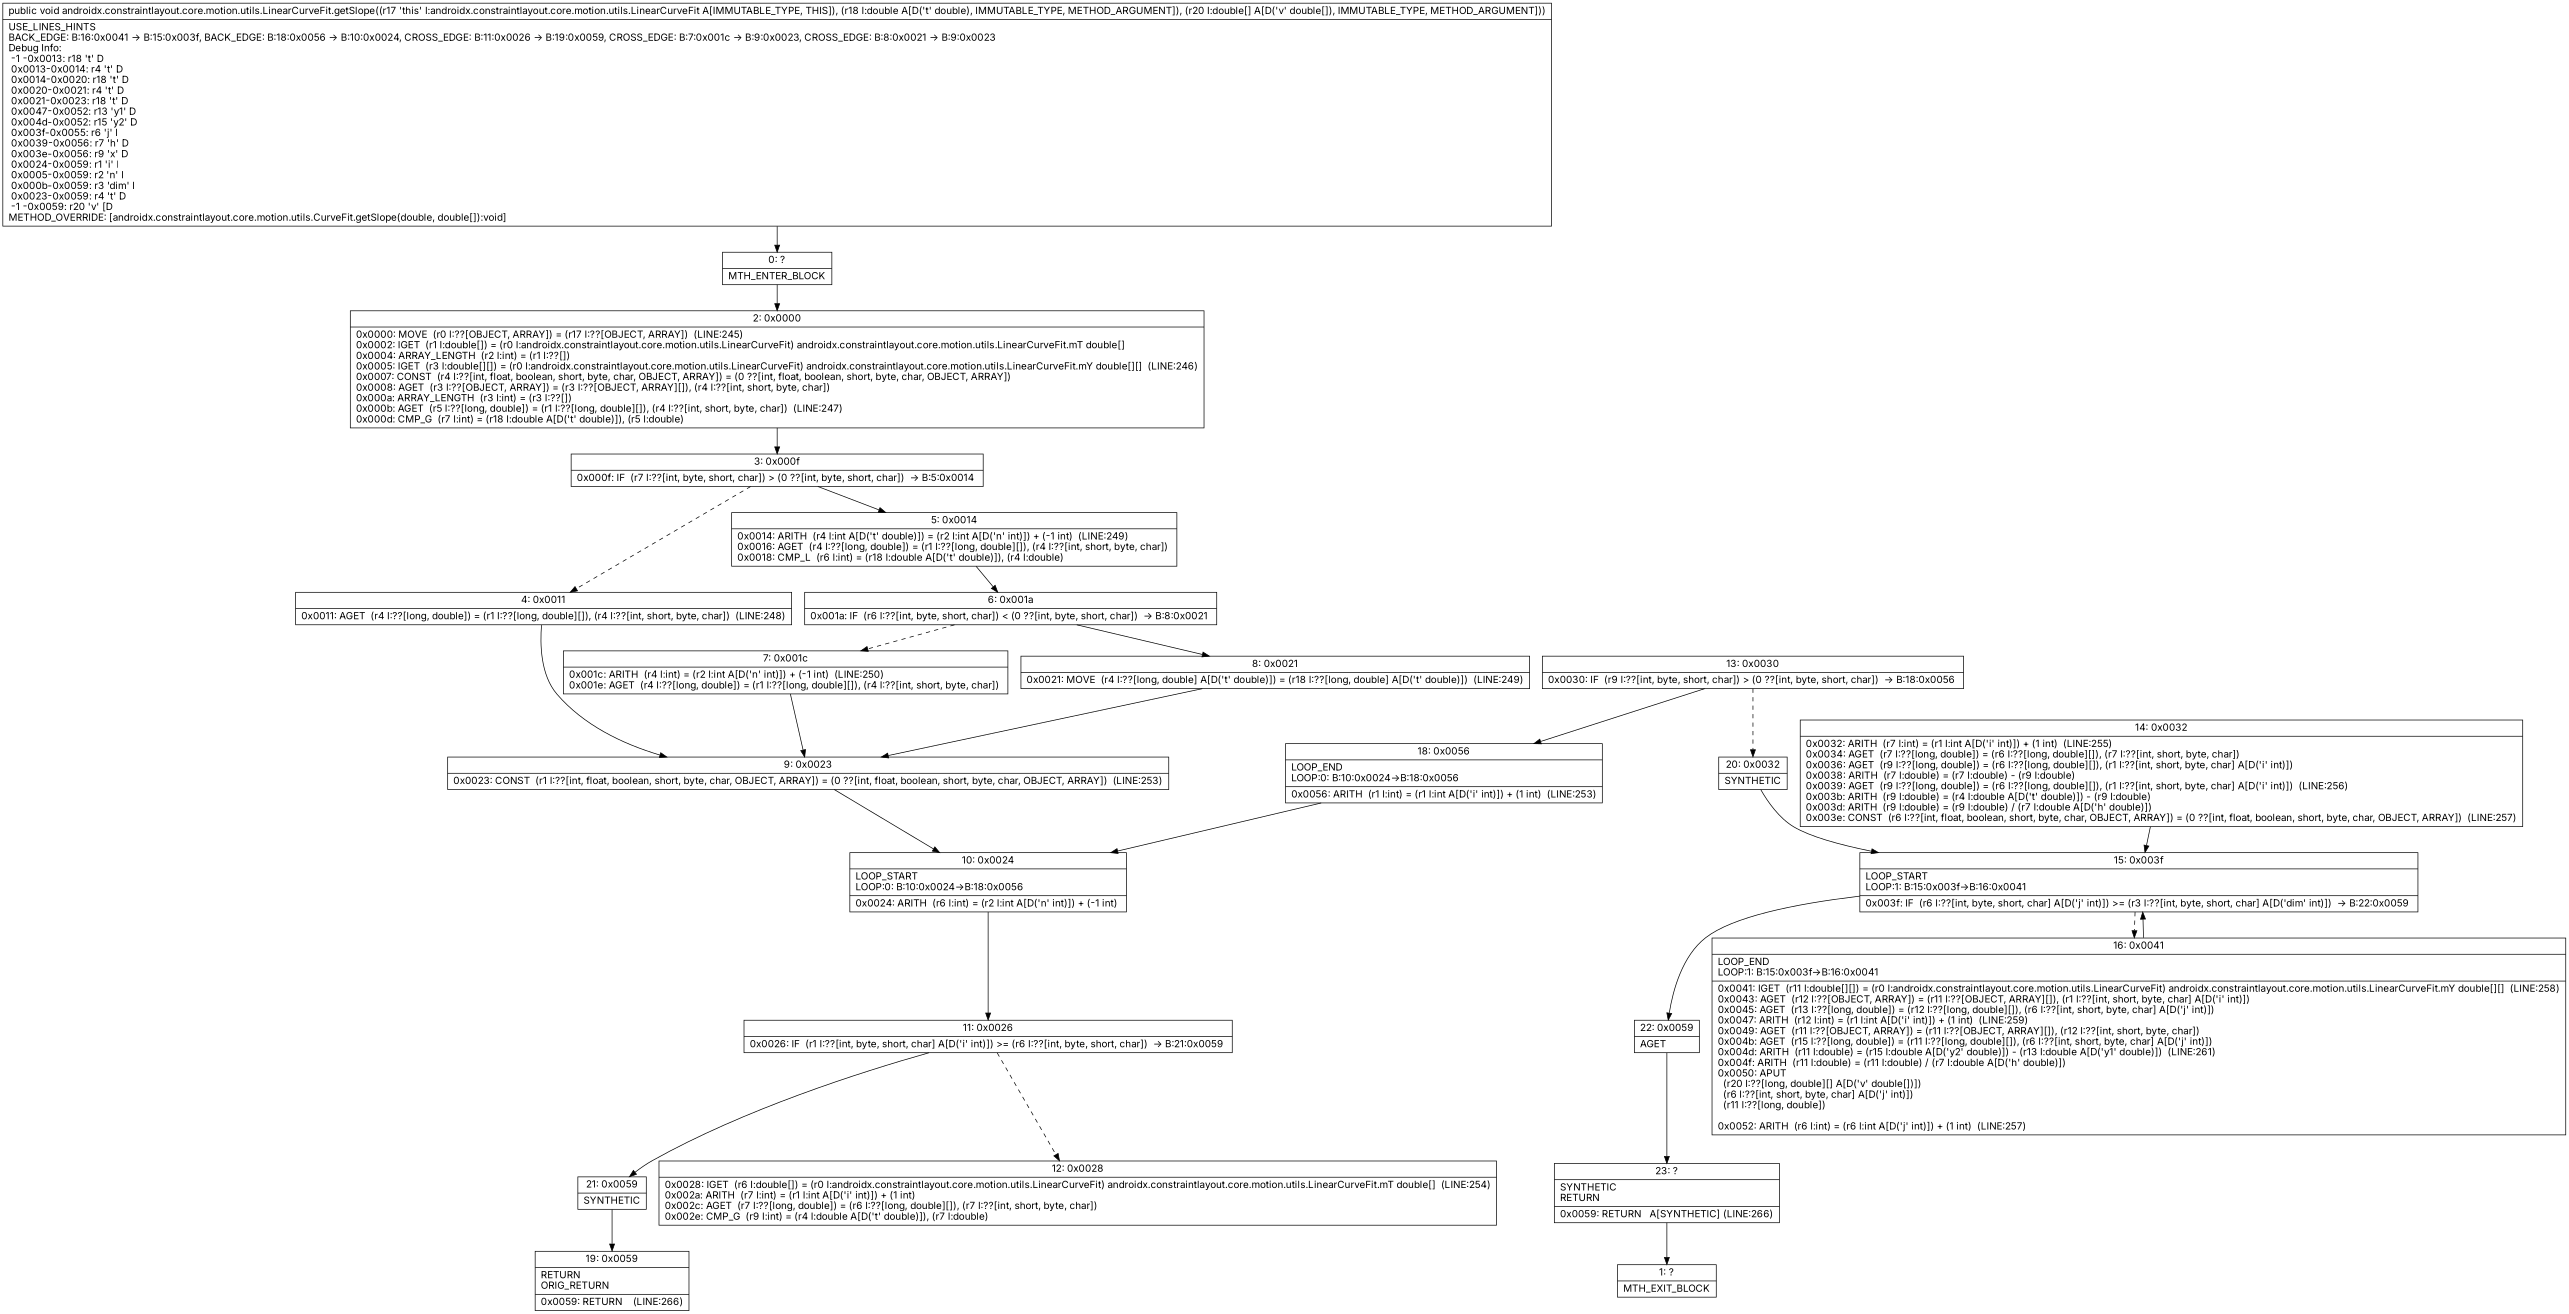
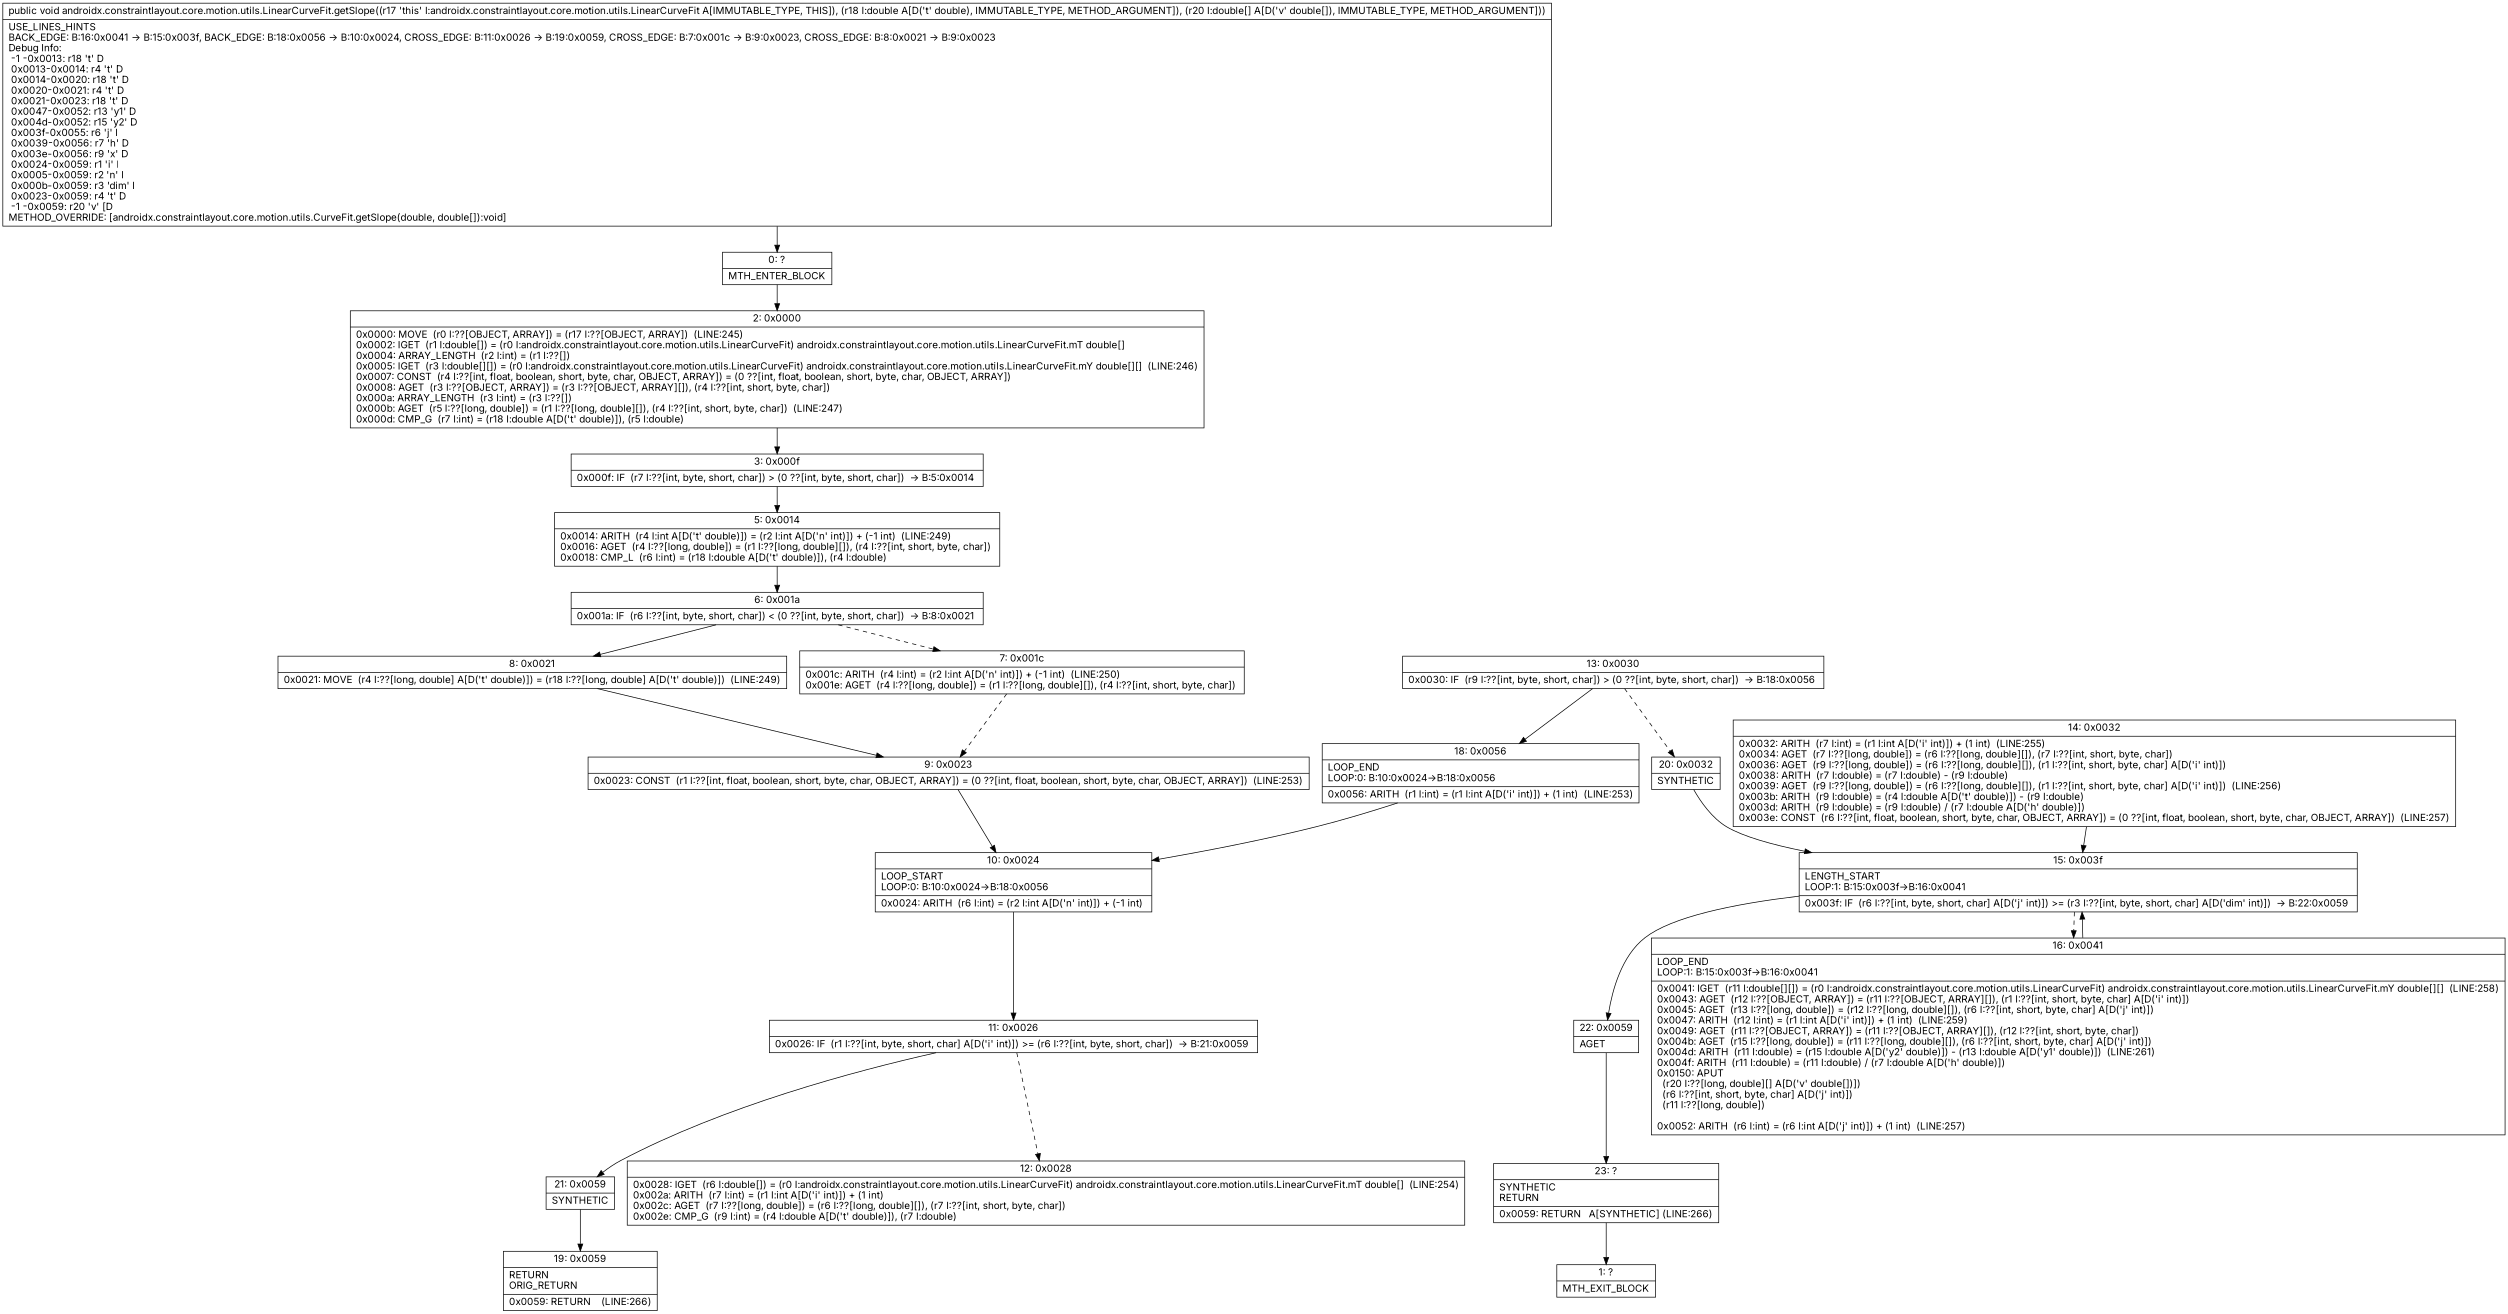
node "4: 0x0011": removed
edge "7: 0x001c" -> "9: 0x0023": style solid -> dashed
node "15: 0x003f": text "LOOP_START" -> "LENGTH_START"
node "16: 0x0041": text "0x0050: APUT" -> "0x0150: APUT"
